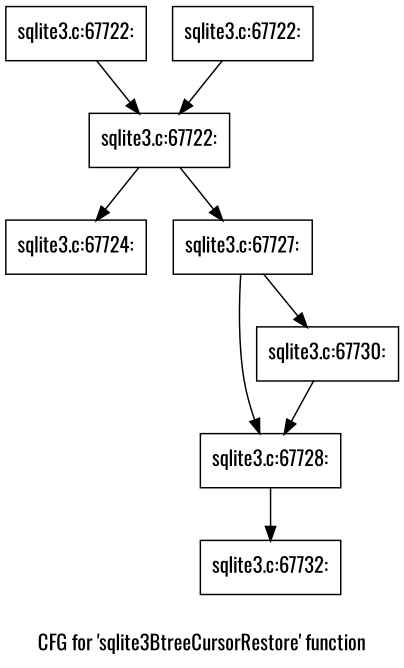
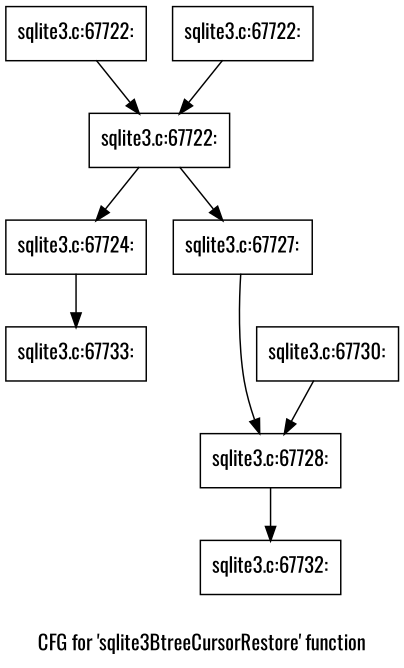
edge "sqlite3.c:67727:" -> "sqlite3.c:67730:": removed
node "sqlite3.c:67733:": added
